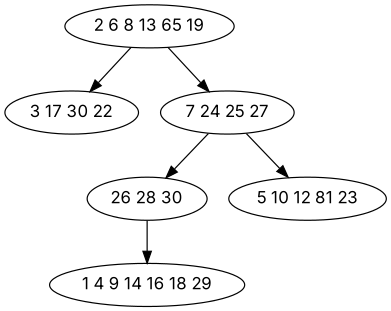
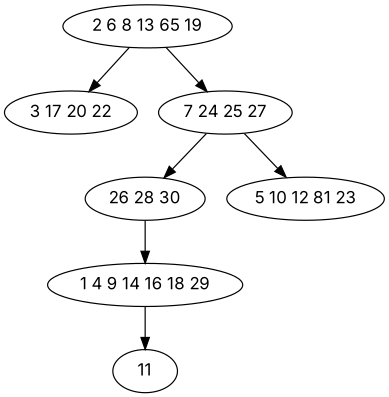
node "3 17 30 22": label "3 17 30 22" -> "3 17 20 22"
node "11": added
